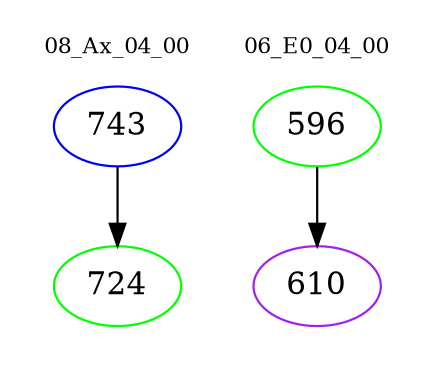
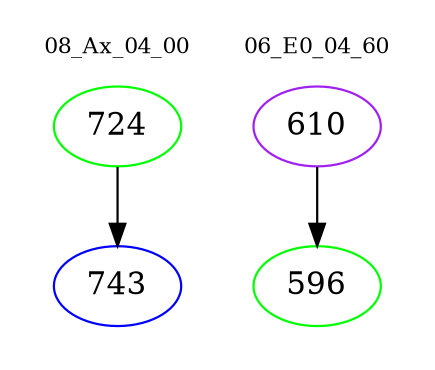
cluster "06_E0_04_00": label "06_E0_04_00" -> "06_E0_04_60"
edge "743" -> "724": reversed
edge "596" -> "610": reversed
